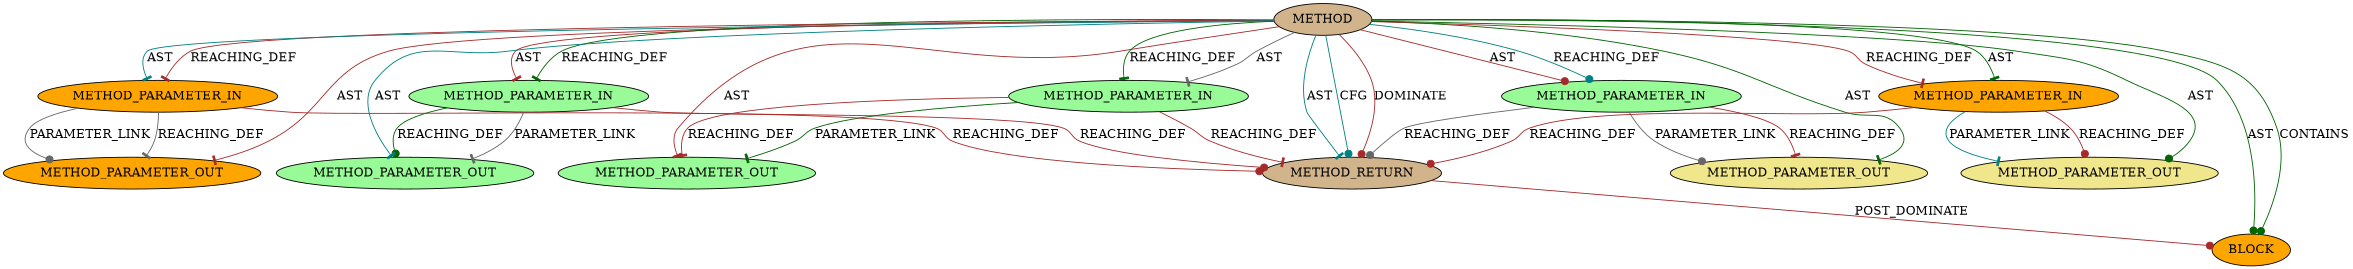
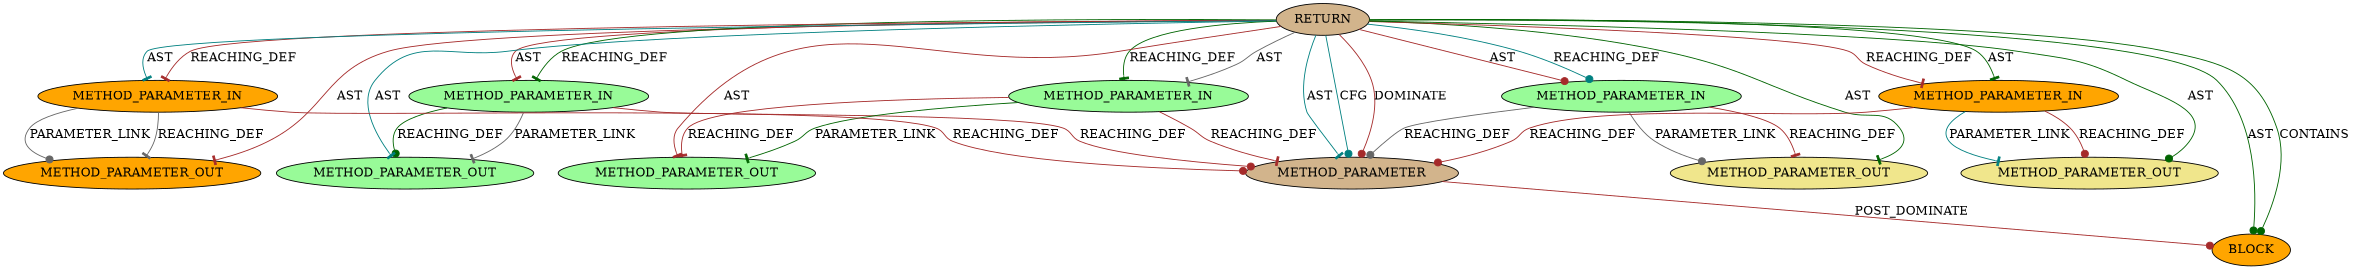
node "METHOD": label "METHOD" -> "RETURN"
node "METHOD_RETURN": label "METHOD_RETURN" -> "METHOD_PARAMETER"
